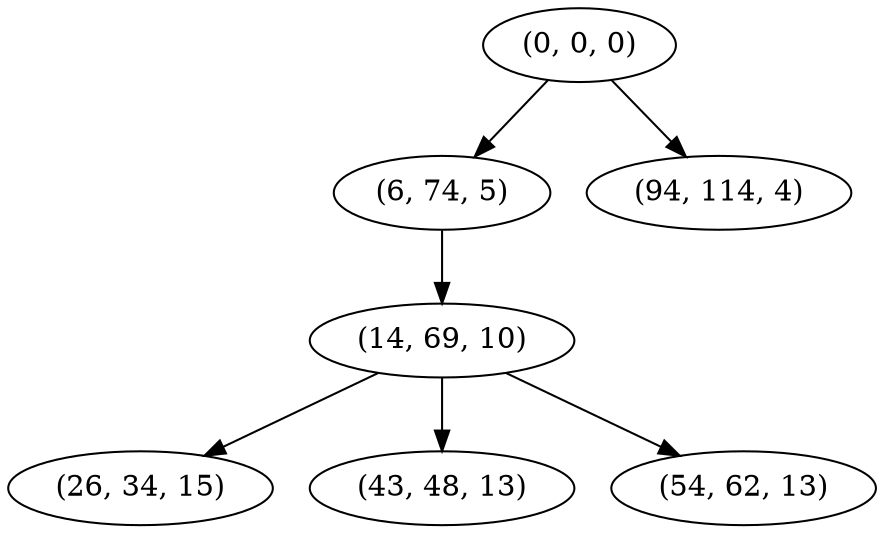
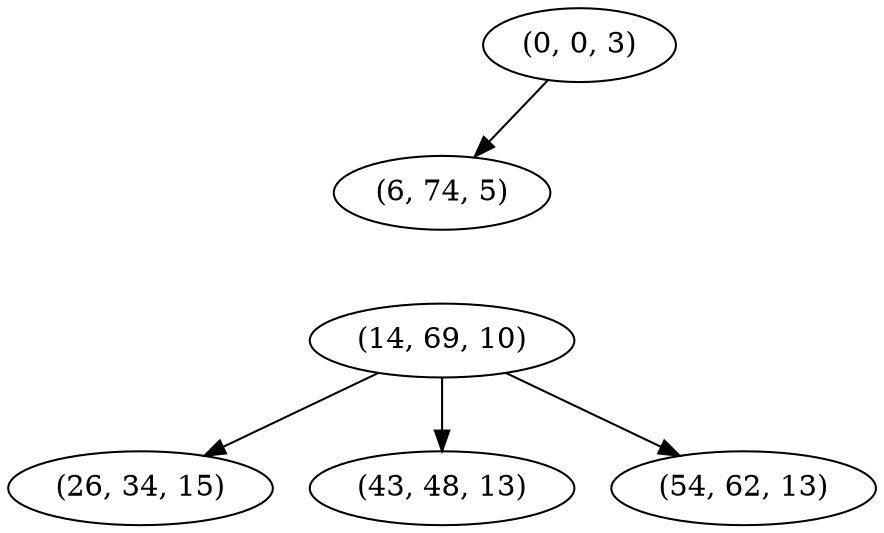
node "(0, 0, 0)": label "(0, 0, 0)" -> "(0, 0, 3)"
node "(94, 114, 4)": removed
edge "(6, 74, 5)" -> "(14, 69, 10)": removed
